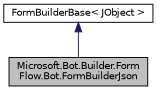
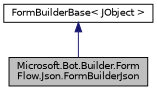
node "Microsoft.Bot.Builder.Form Flow.Bot.FormBuilderJson": label "Microsoft.Bot.Builder.Form Flow.Bot.FormBuilderJson" -> "Microsoft.Bot.Builder.Form Flow.Json.FormBuilderJson"
